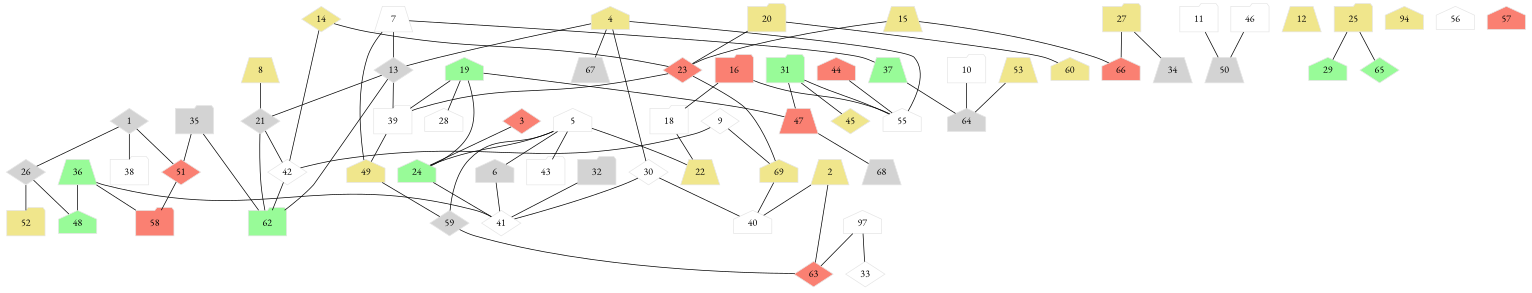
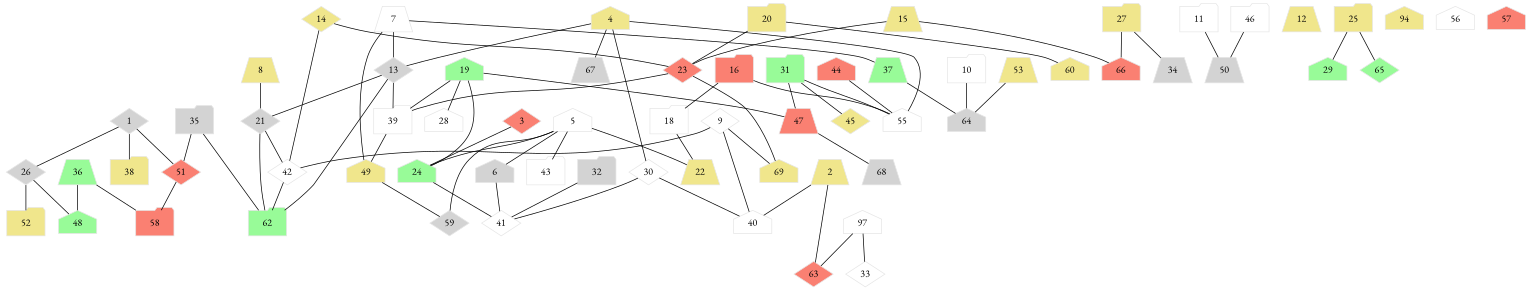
node "38": fillcolor white -> khaki
edge "36" -- "41": removed
edge "69" -- "40": now "9" -- "40"
edge "59" -- "63": removed
